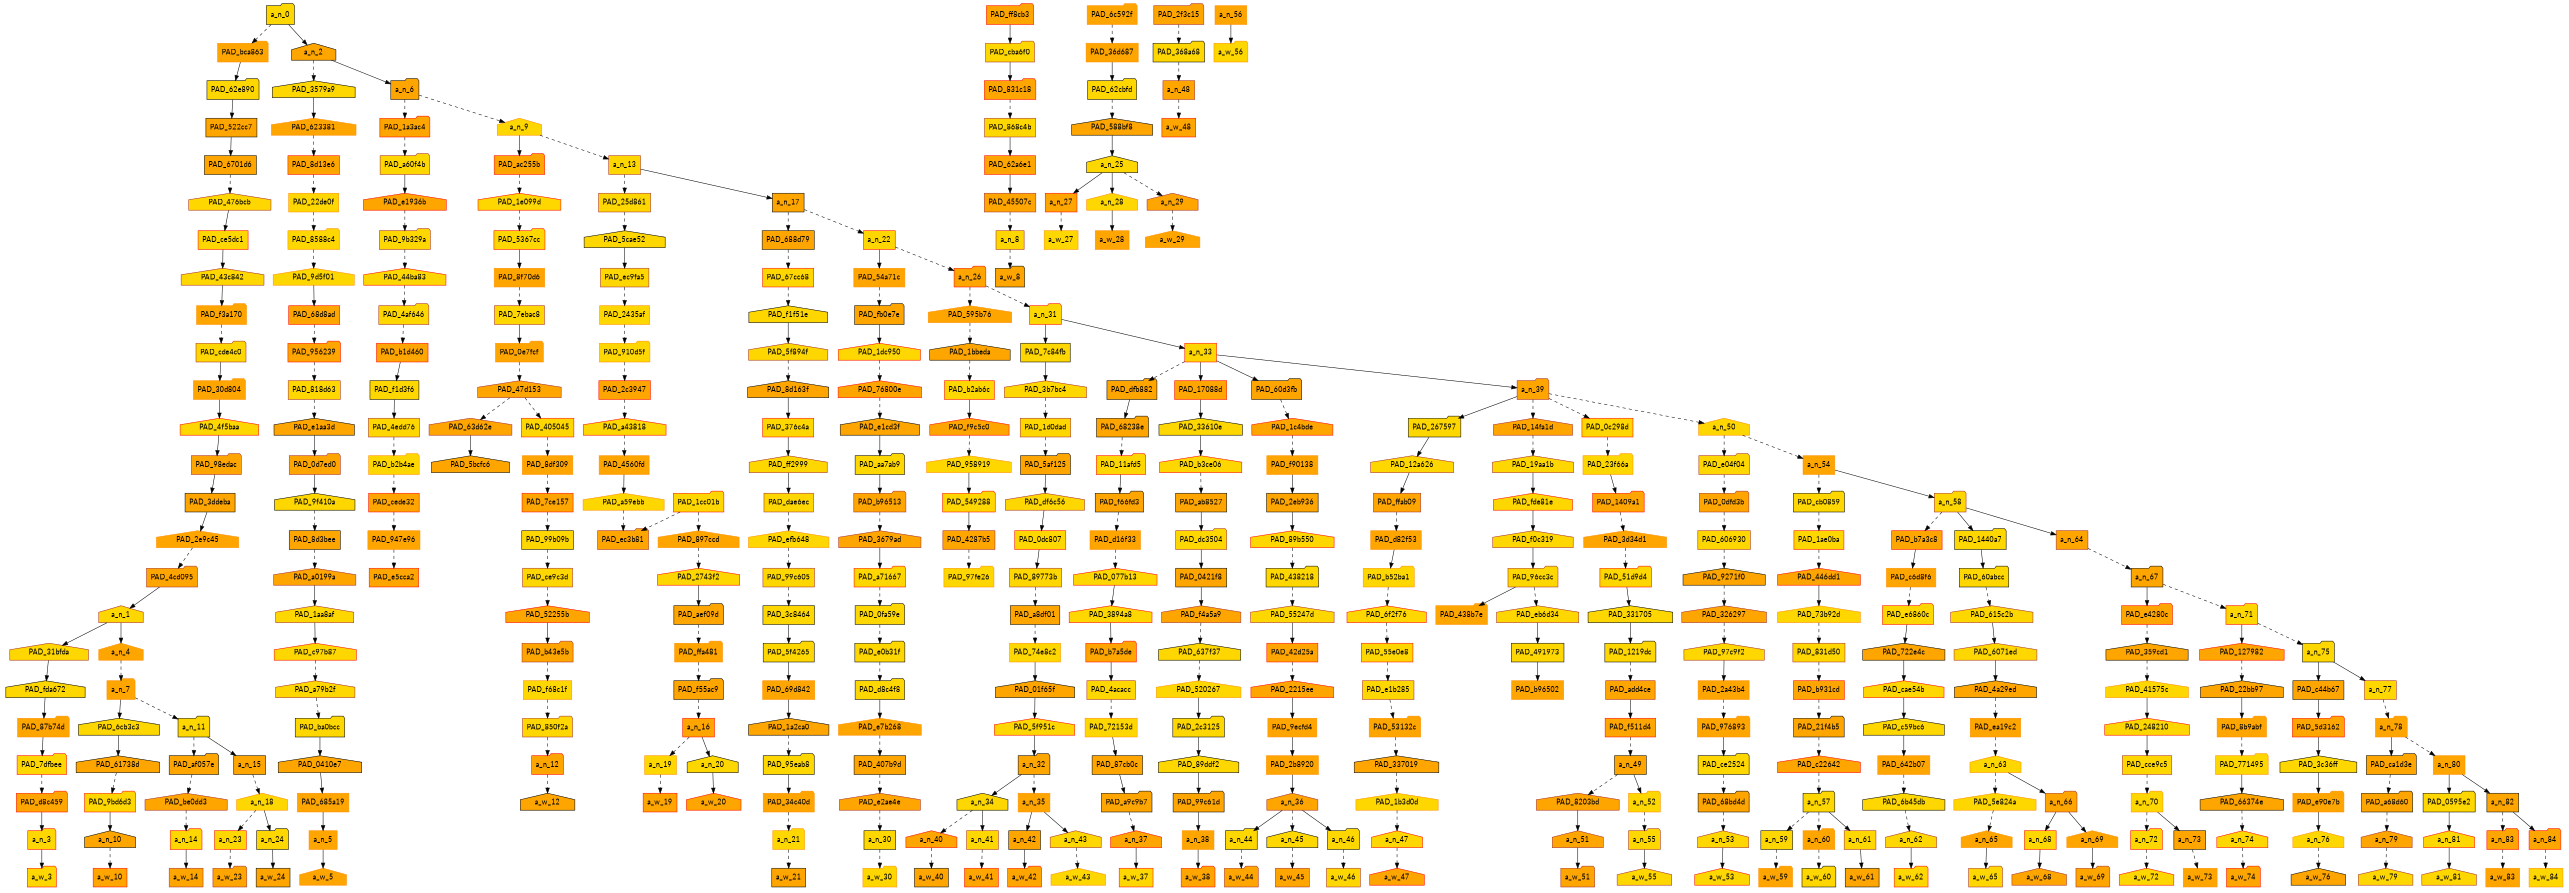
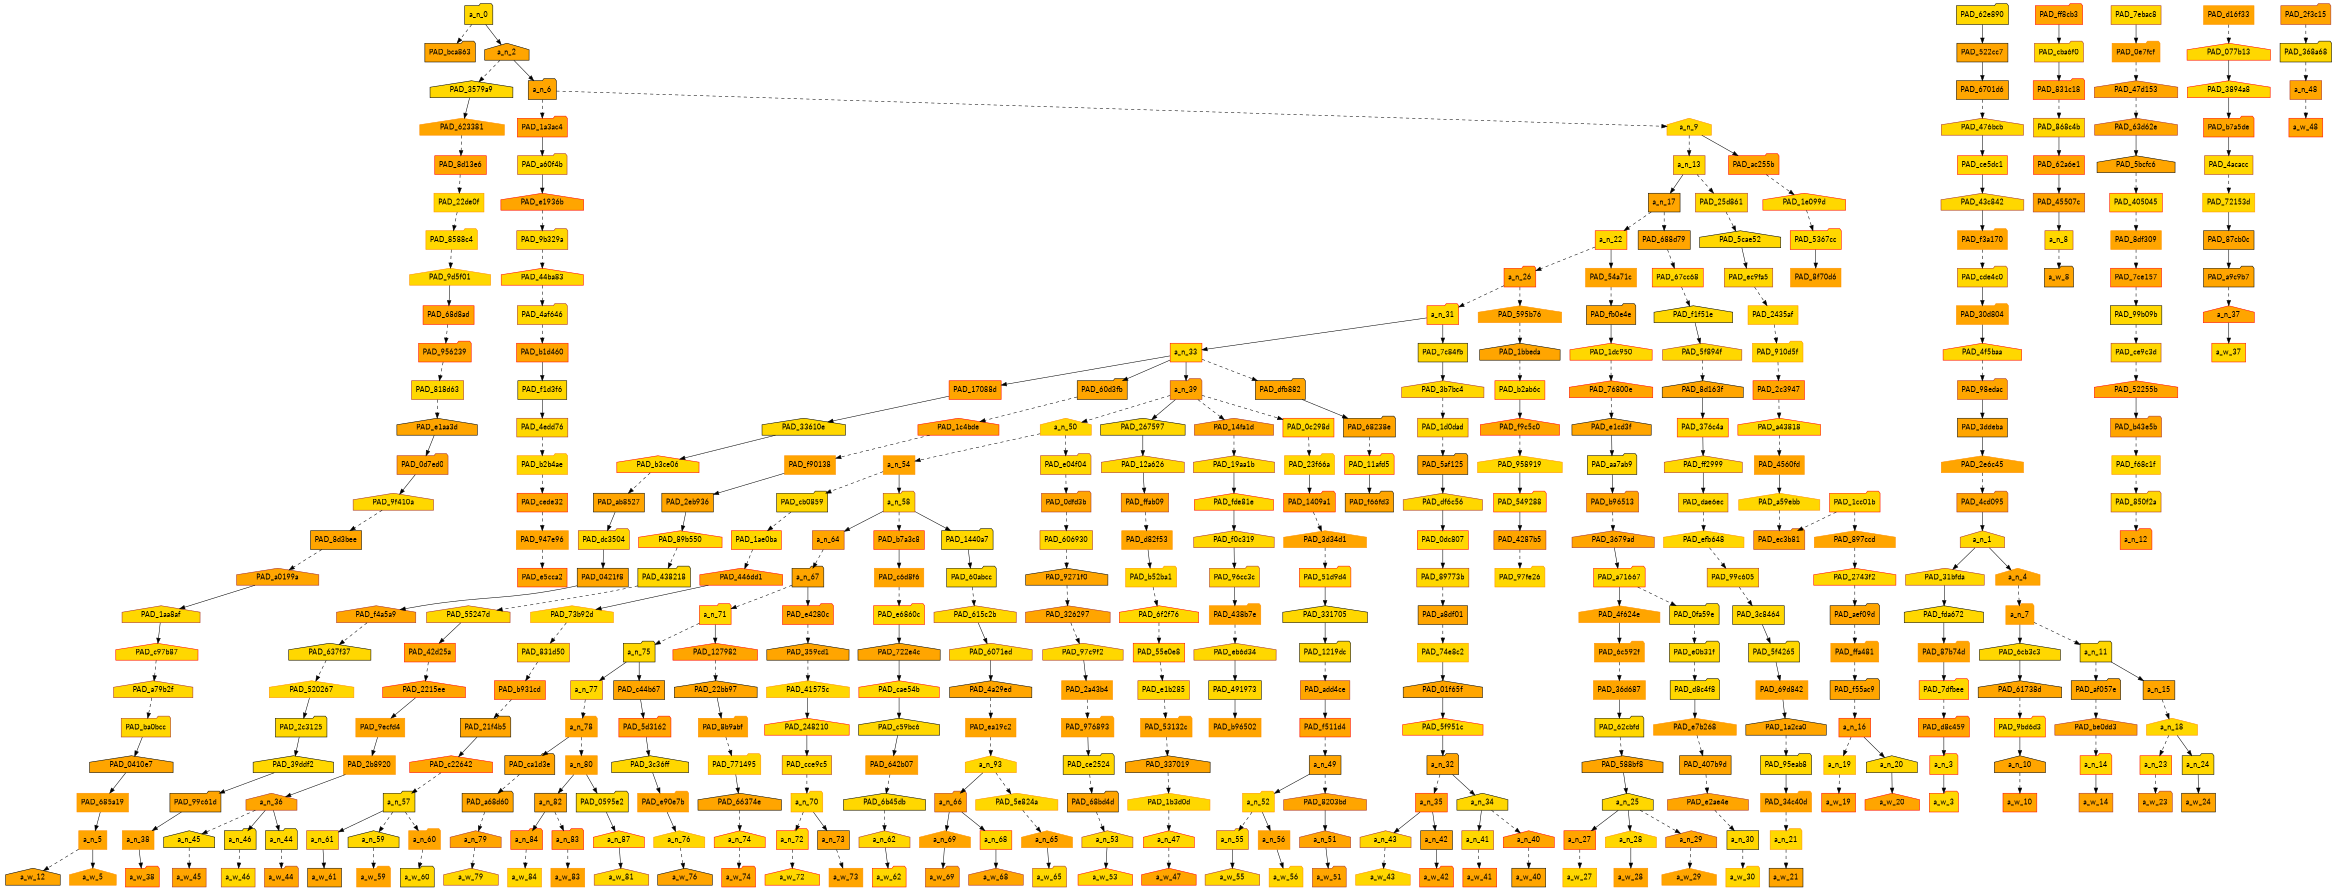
node "PAD_bca863": color darkorange -> black
edge "PAD_bca863" -> "PAD_62e890": removed
edge "PAD_1a3ac4" -> "PAD_a60f4b": style dashed -> solid
edge "PAD_45507c" -> "a_n_8": style dashed -> solid
edge "PAD_8f70d6" -> "PAD_7ebac8": removed
node "PAD_fb0e7e": label "PAD_fb0e7e" -> "PAD_fb0e4e"
edge "PAD_47d153" -> "PAD_405045": now "PAD_5bcfc6" -> "PAD_405045"
node "PAD_267597": shape folder -> house
edge "PAD_4f5baa" -> "PAD_98edac": style solid -> dashed
node "PAD_9f410a": color black -> brown
edge "PAD_f66fd3" -> "PAD_d16f33": removed
node "PAD_2e9c45": label "PAD_2e9c45" -> "PAD_2e6c45"
edge "PAD_2743f2" -> "PAD_aef09d": style solid -> dashed
edge "PAD_96cc3c" -> "PAD_eb6d34": now "PAD_438b7e" -> "PAD_eb6d34"
node "PAD_4f624e": added
node "PAD_ba0bcc": color black -> brown
edge "PAD_21f4b5" -> "PAD_c22642": style dashed -> solid
node "PAD_89ddf2": label "PAD_89ddf2" -> "PAD_39ddf2"
node "a_n_63": label "a_n_63" -> "a_n_93"
edge "a_n_12" -> "a_w_12": now "a_n_5" -> "a_w_12"
node "a_n_35": color darkorange -> red
edge "a_n_52" -> "a_n_56": added
node "a_n_59": shape box -> house
node "a_n_81": label "a_n_81" -> "a_n_87"
